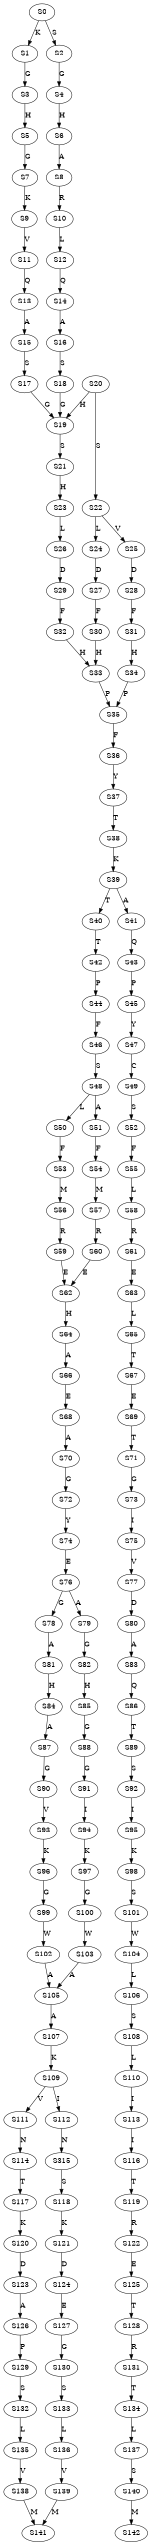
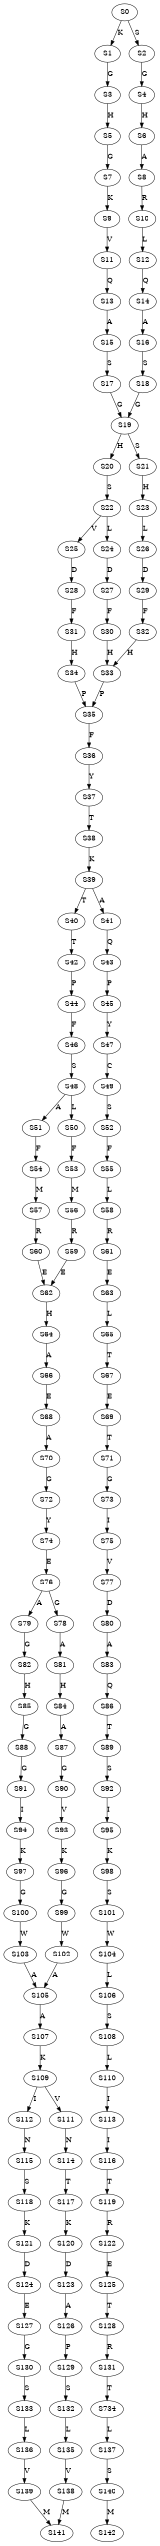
edge "S20" -> "S19": reversed
node "S315": label "S315" -> "S115"
node "S134": label "S134" -> "S734"
